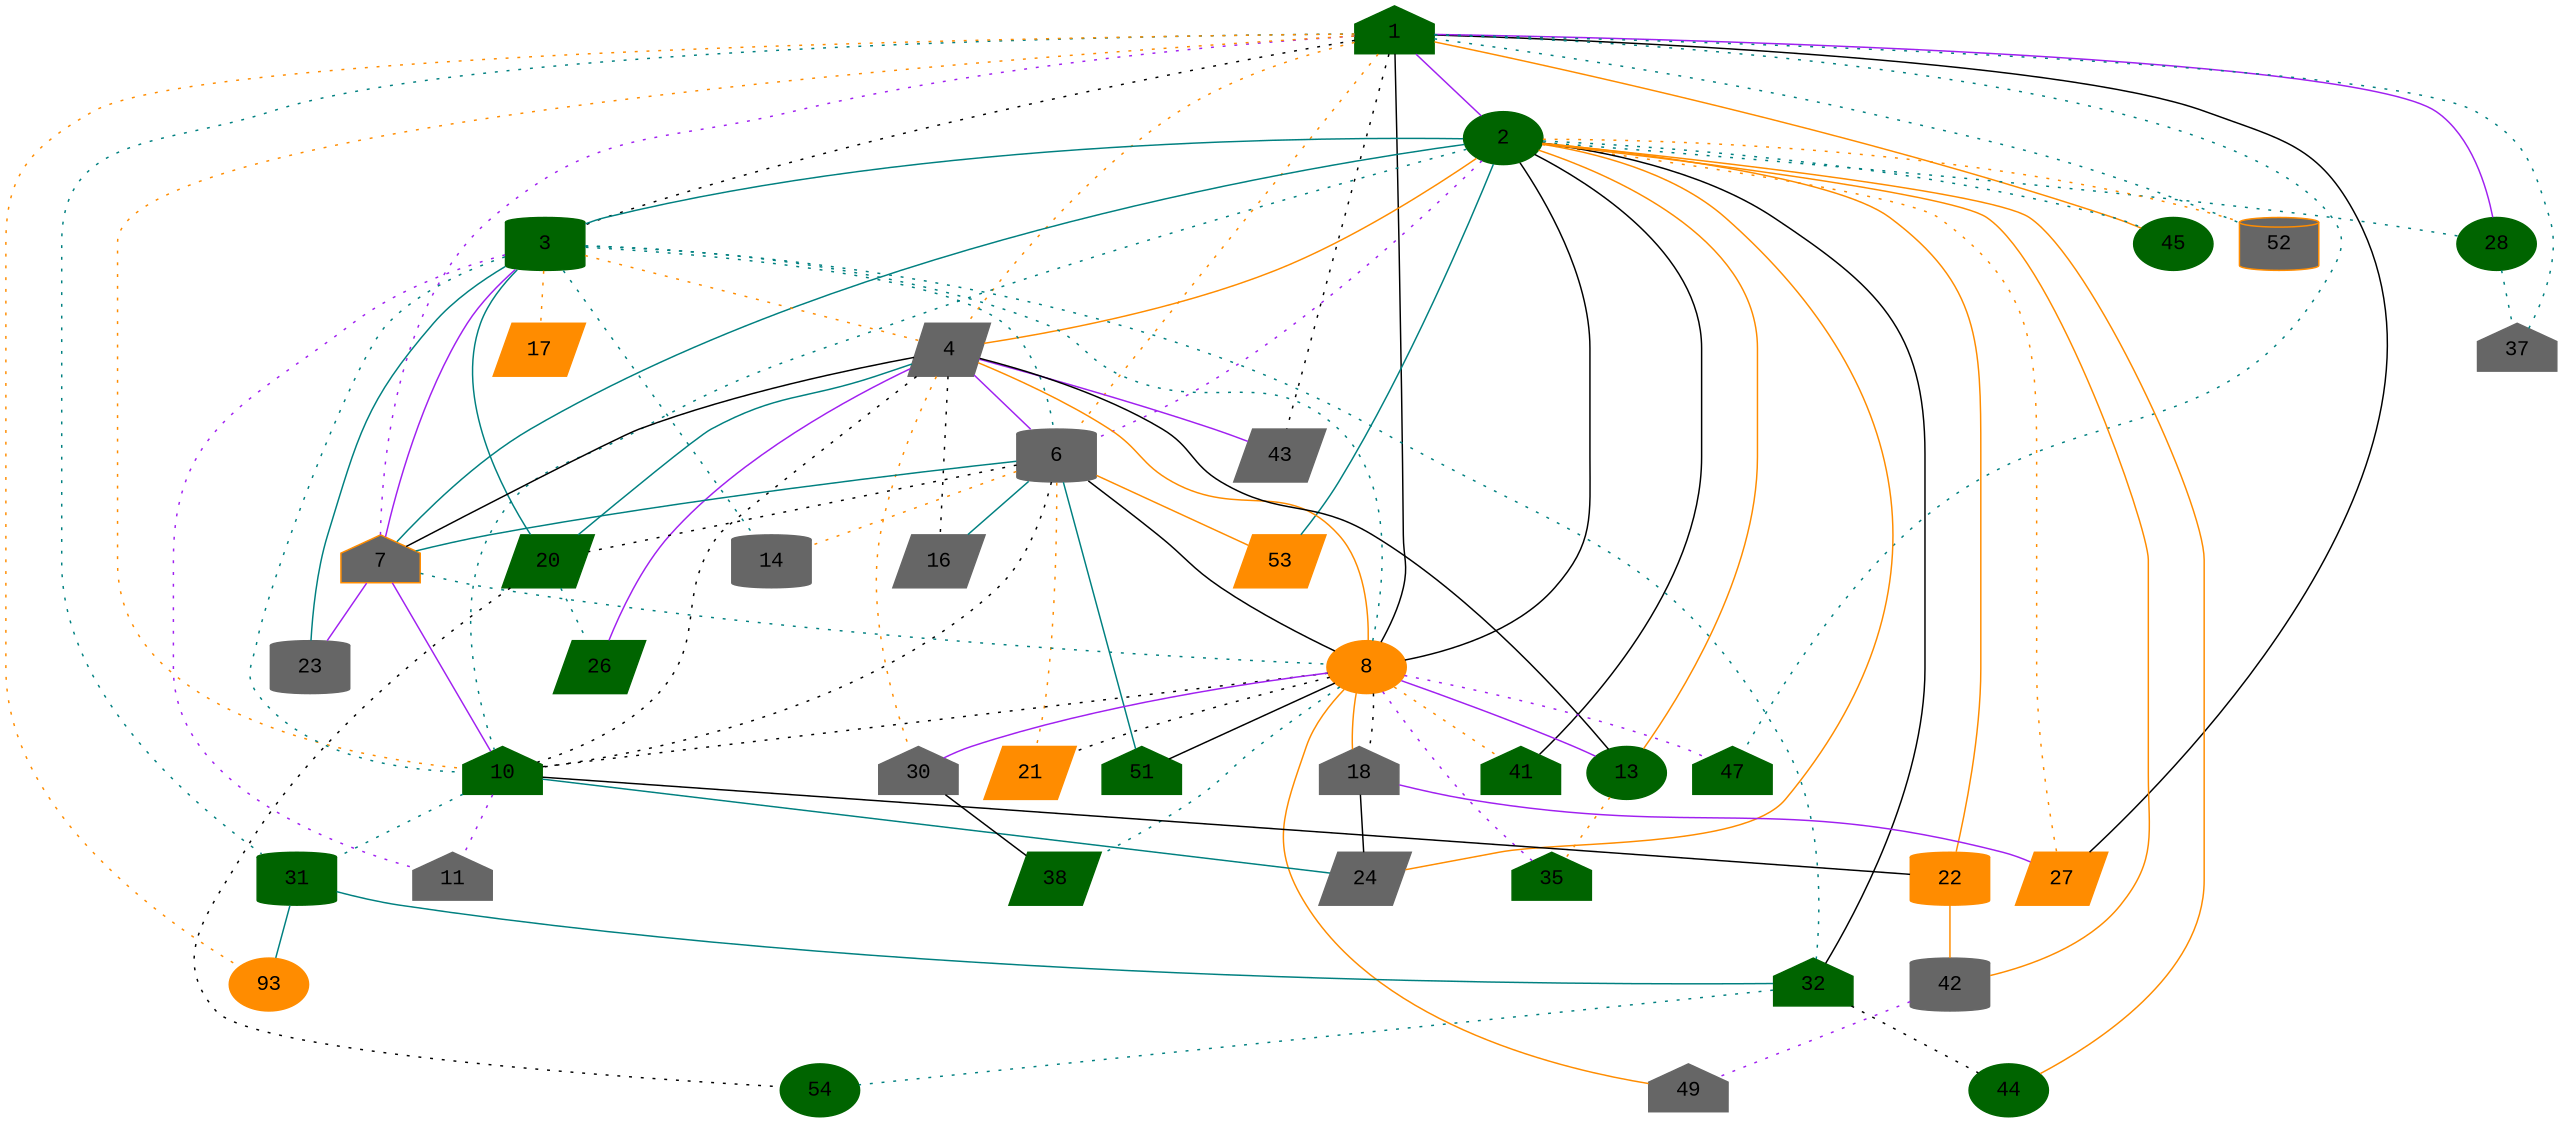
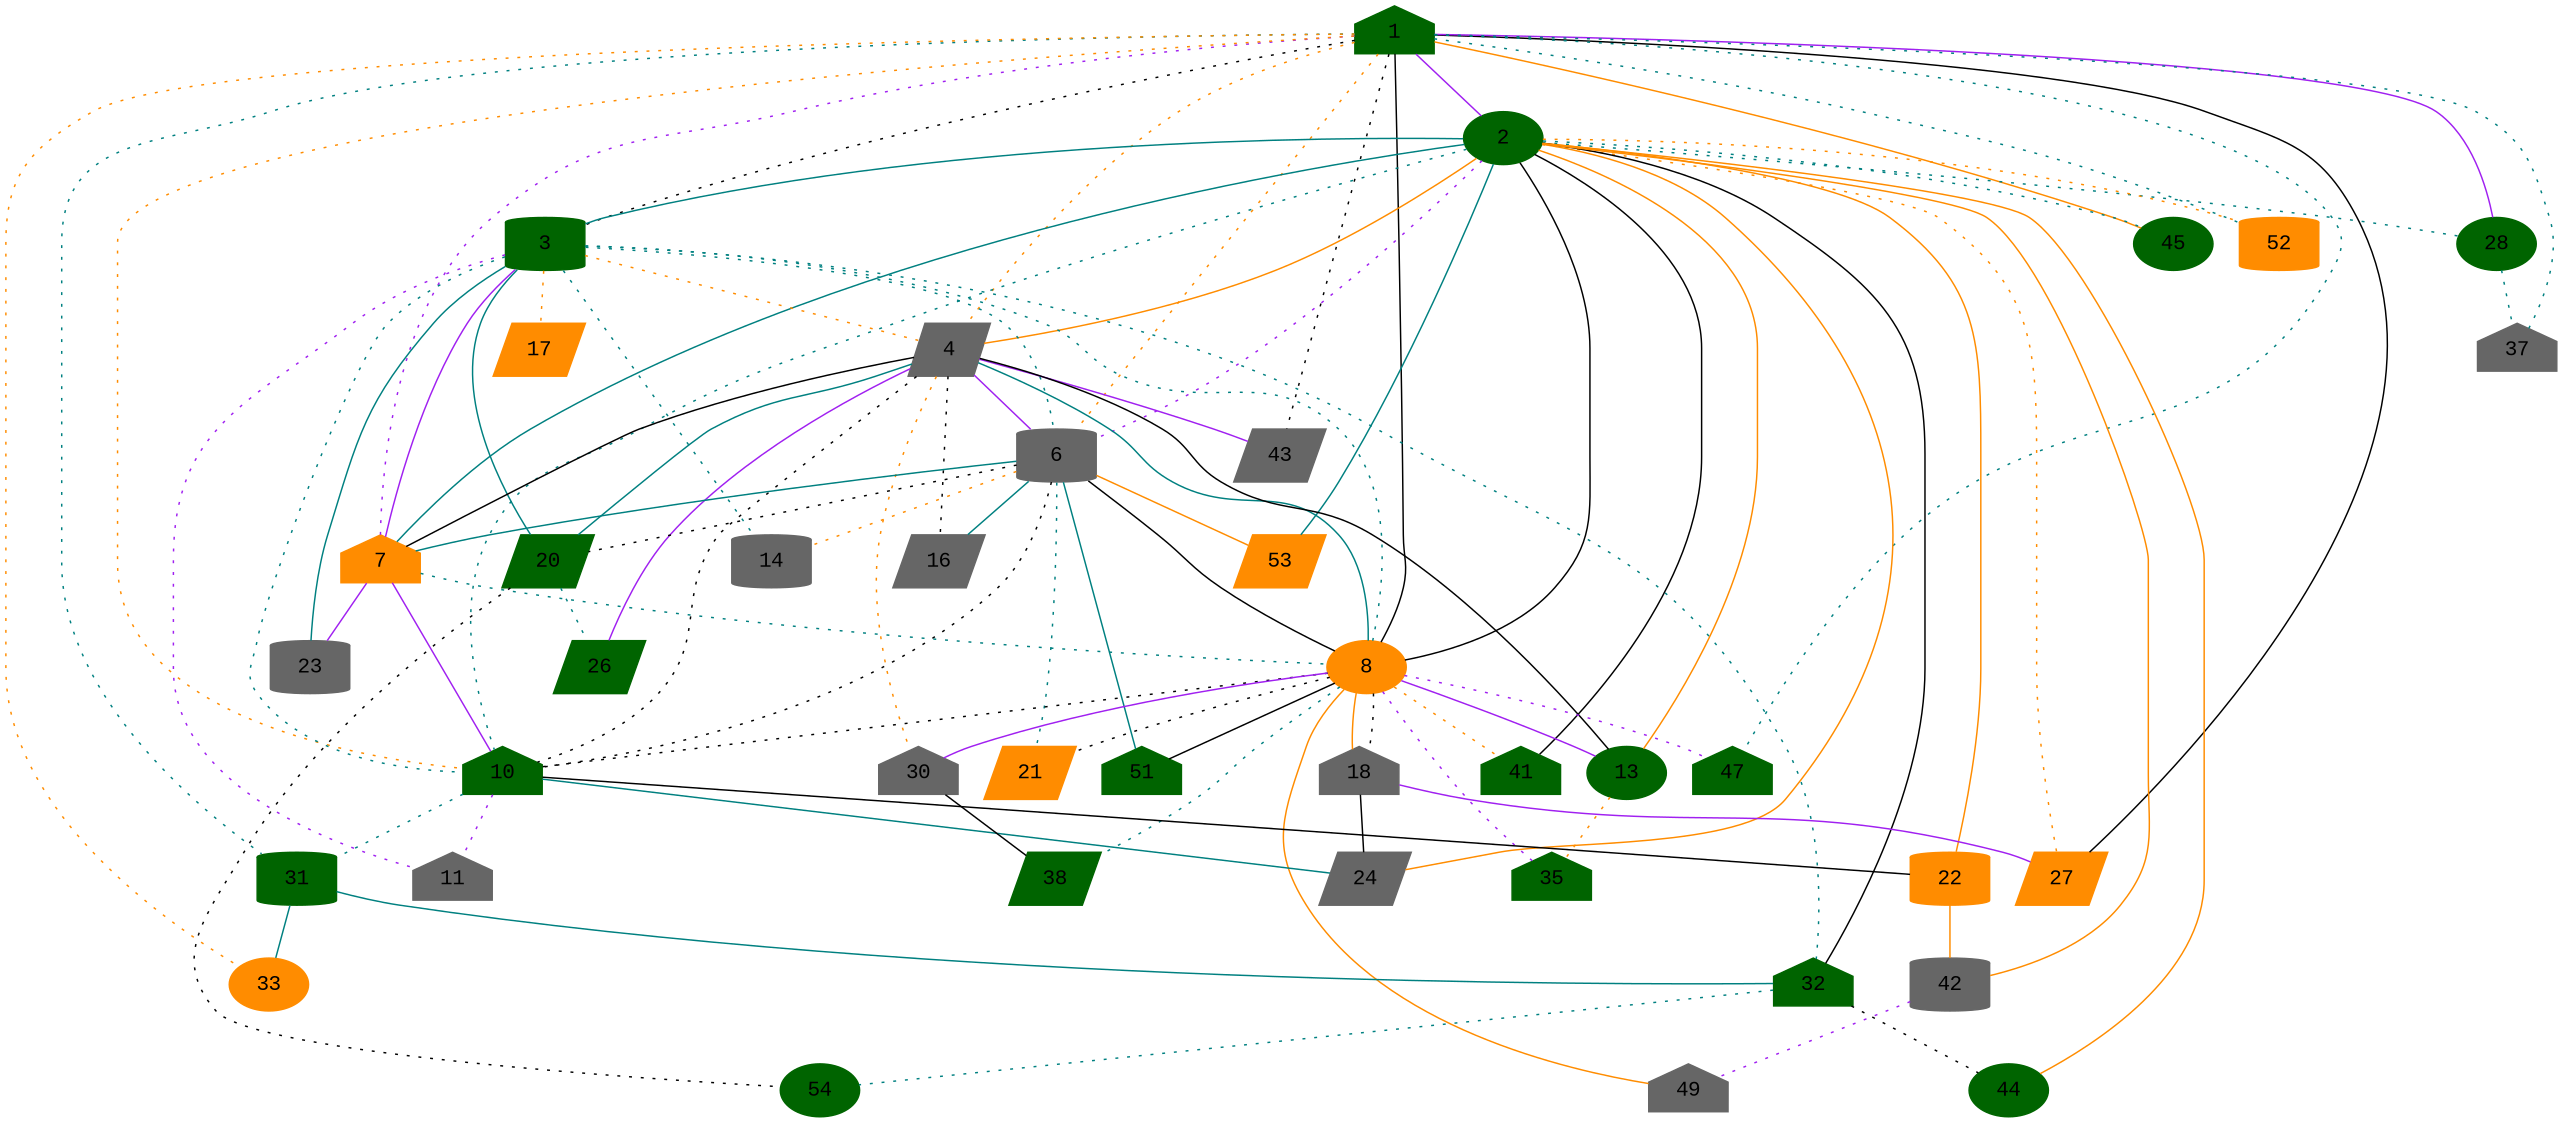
node "52": fillcolor gray40 -> darkorange
edge "4" -- "8": color darkorange -> teal
node "7": fillcolor gray40 -> darkorange
edge "6" -- "21": color darkorange -> teal
node "93": label "93" -> "33"
